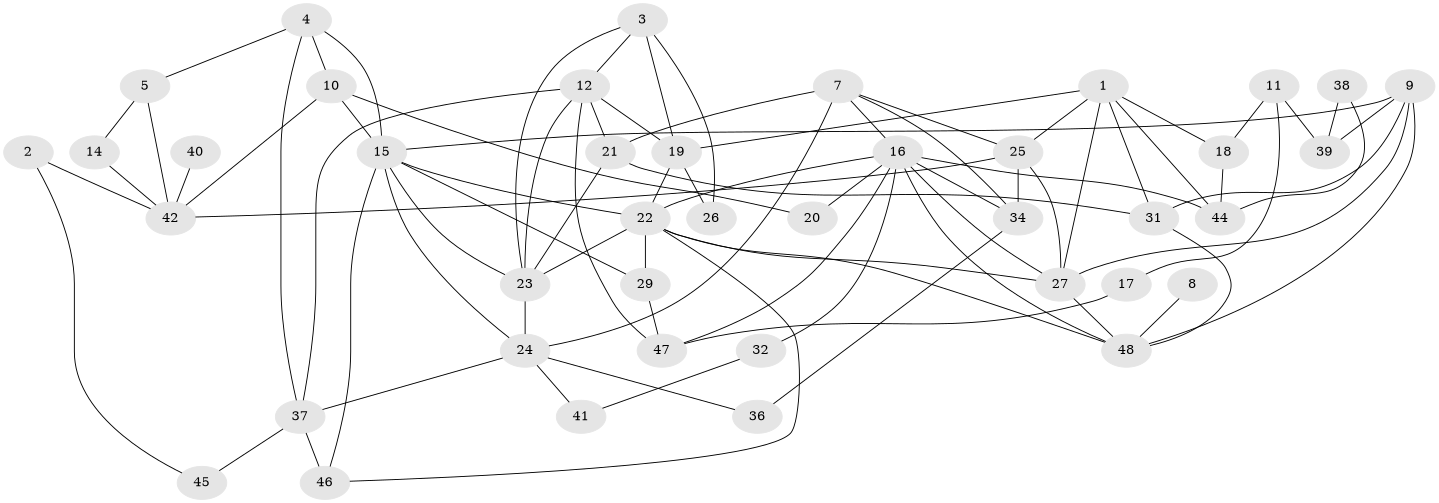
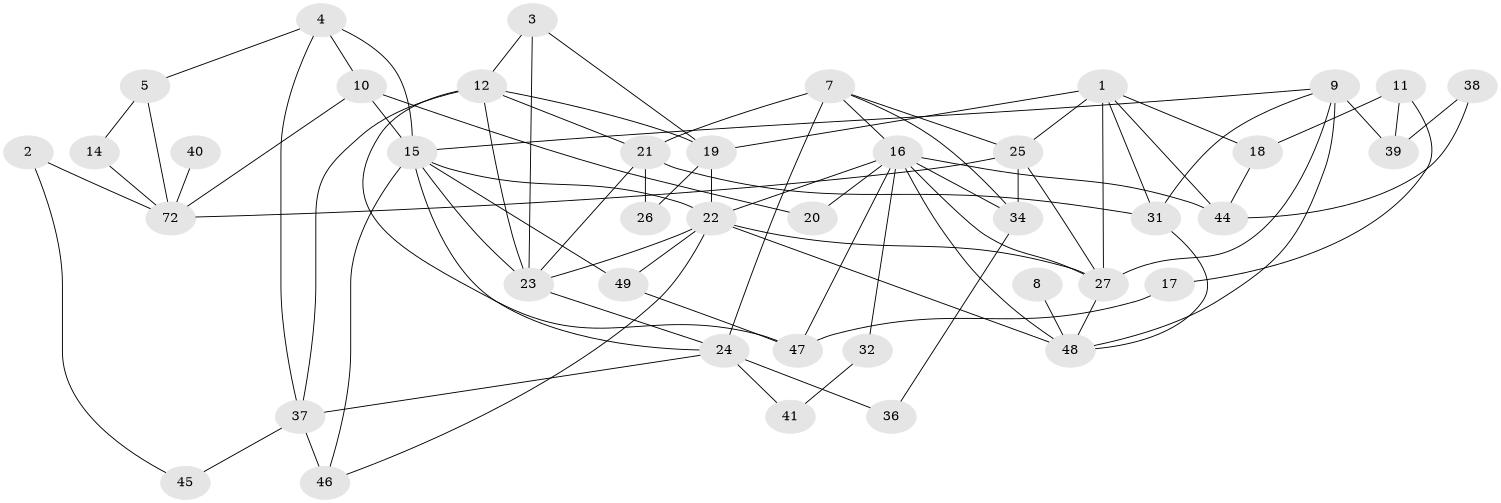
edge "3" -- "26": now "21" -- "26"
node "42": label "42" -> "72"
node "29": label "29" -> "49"
